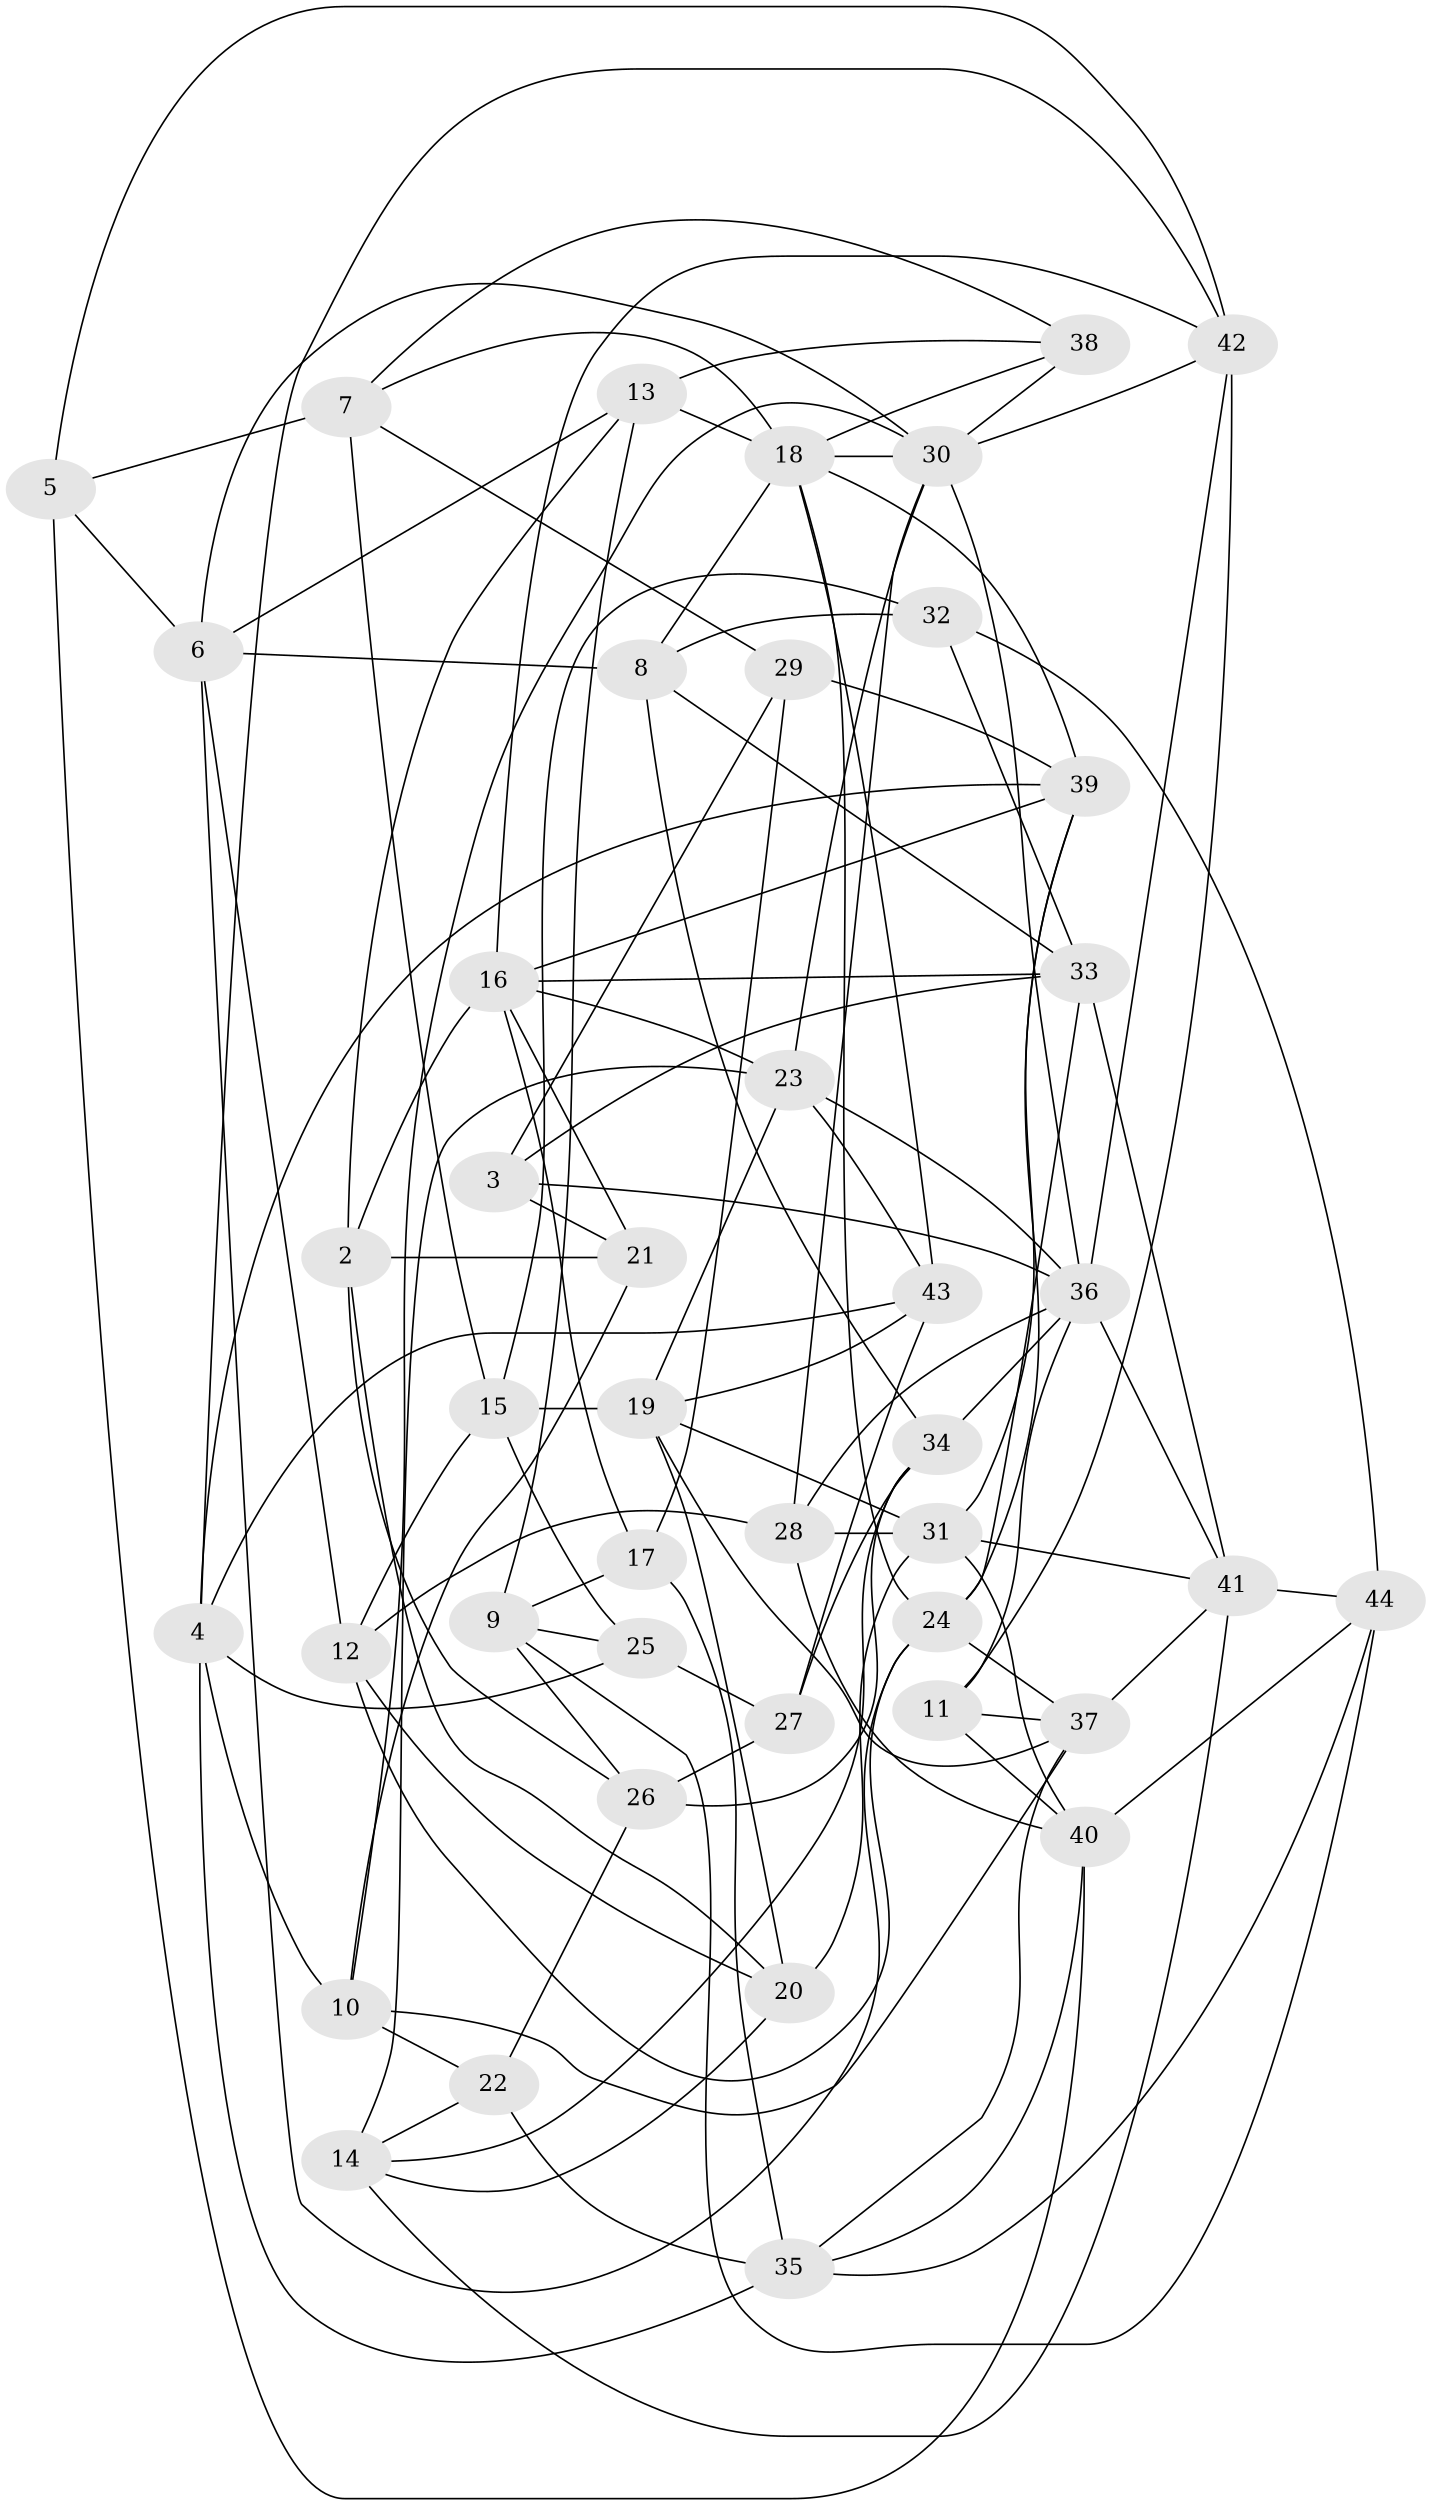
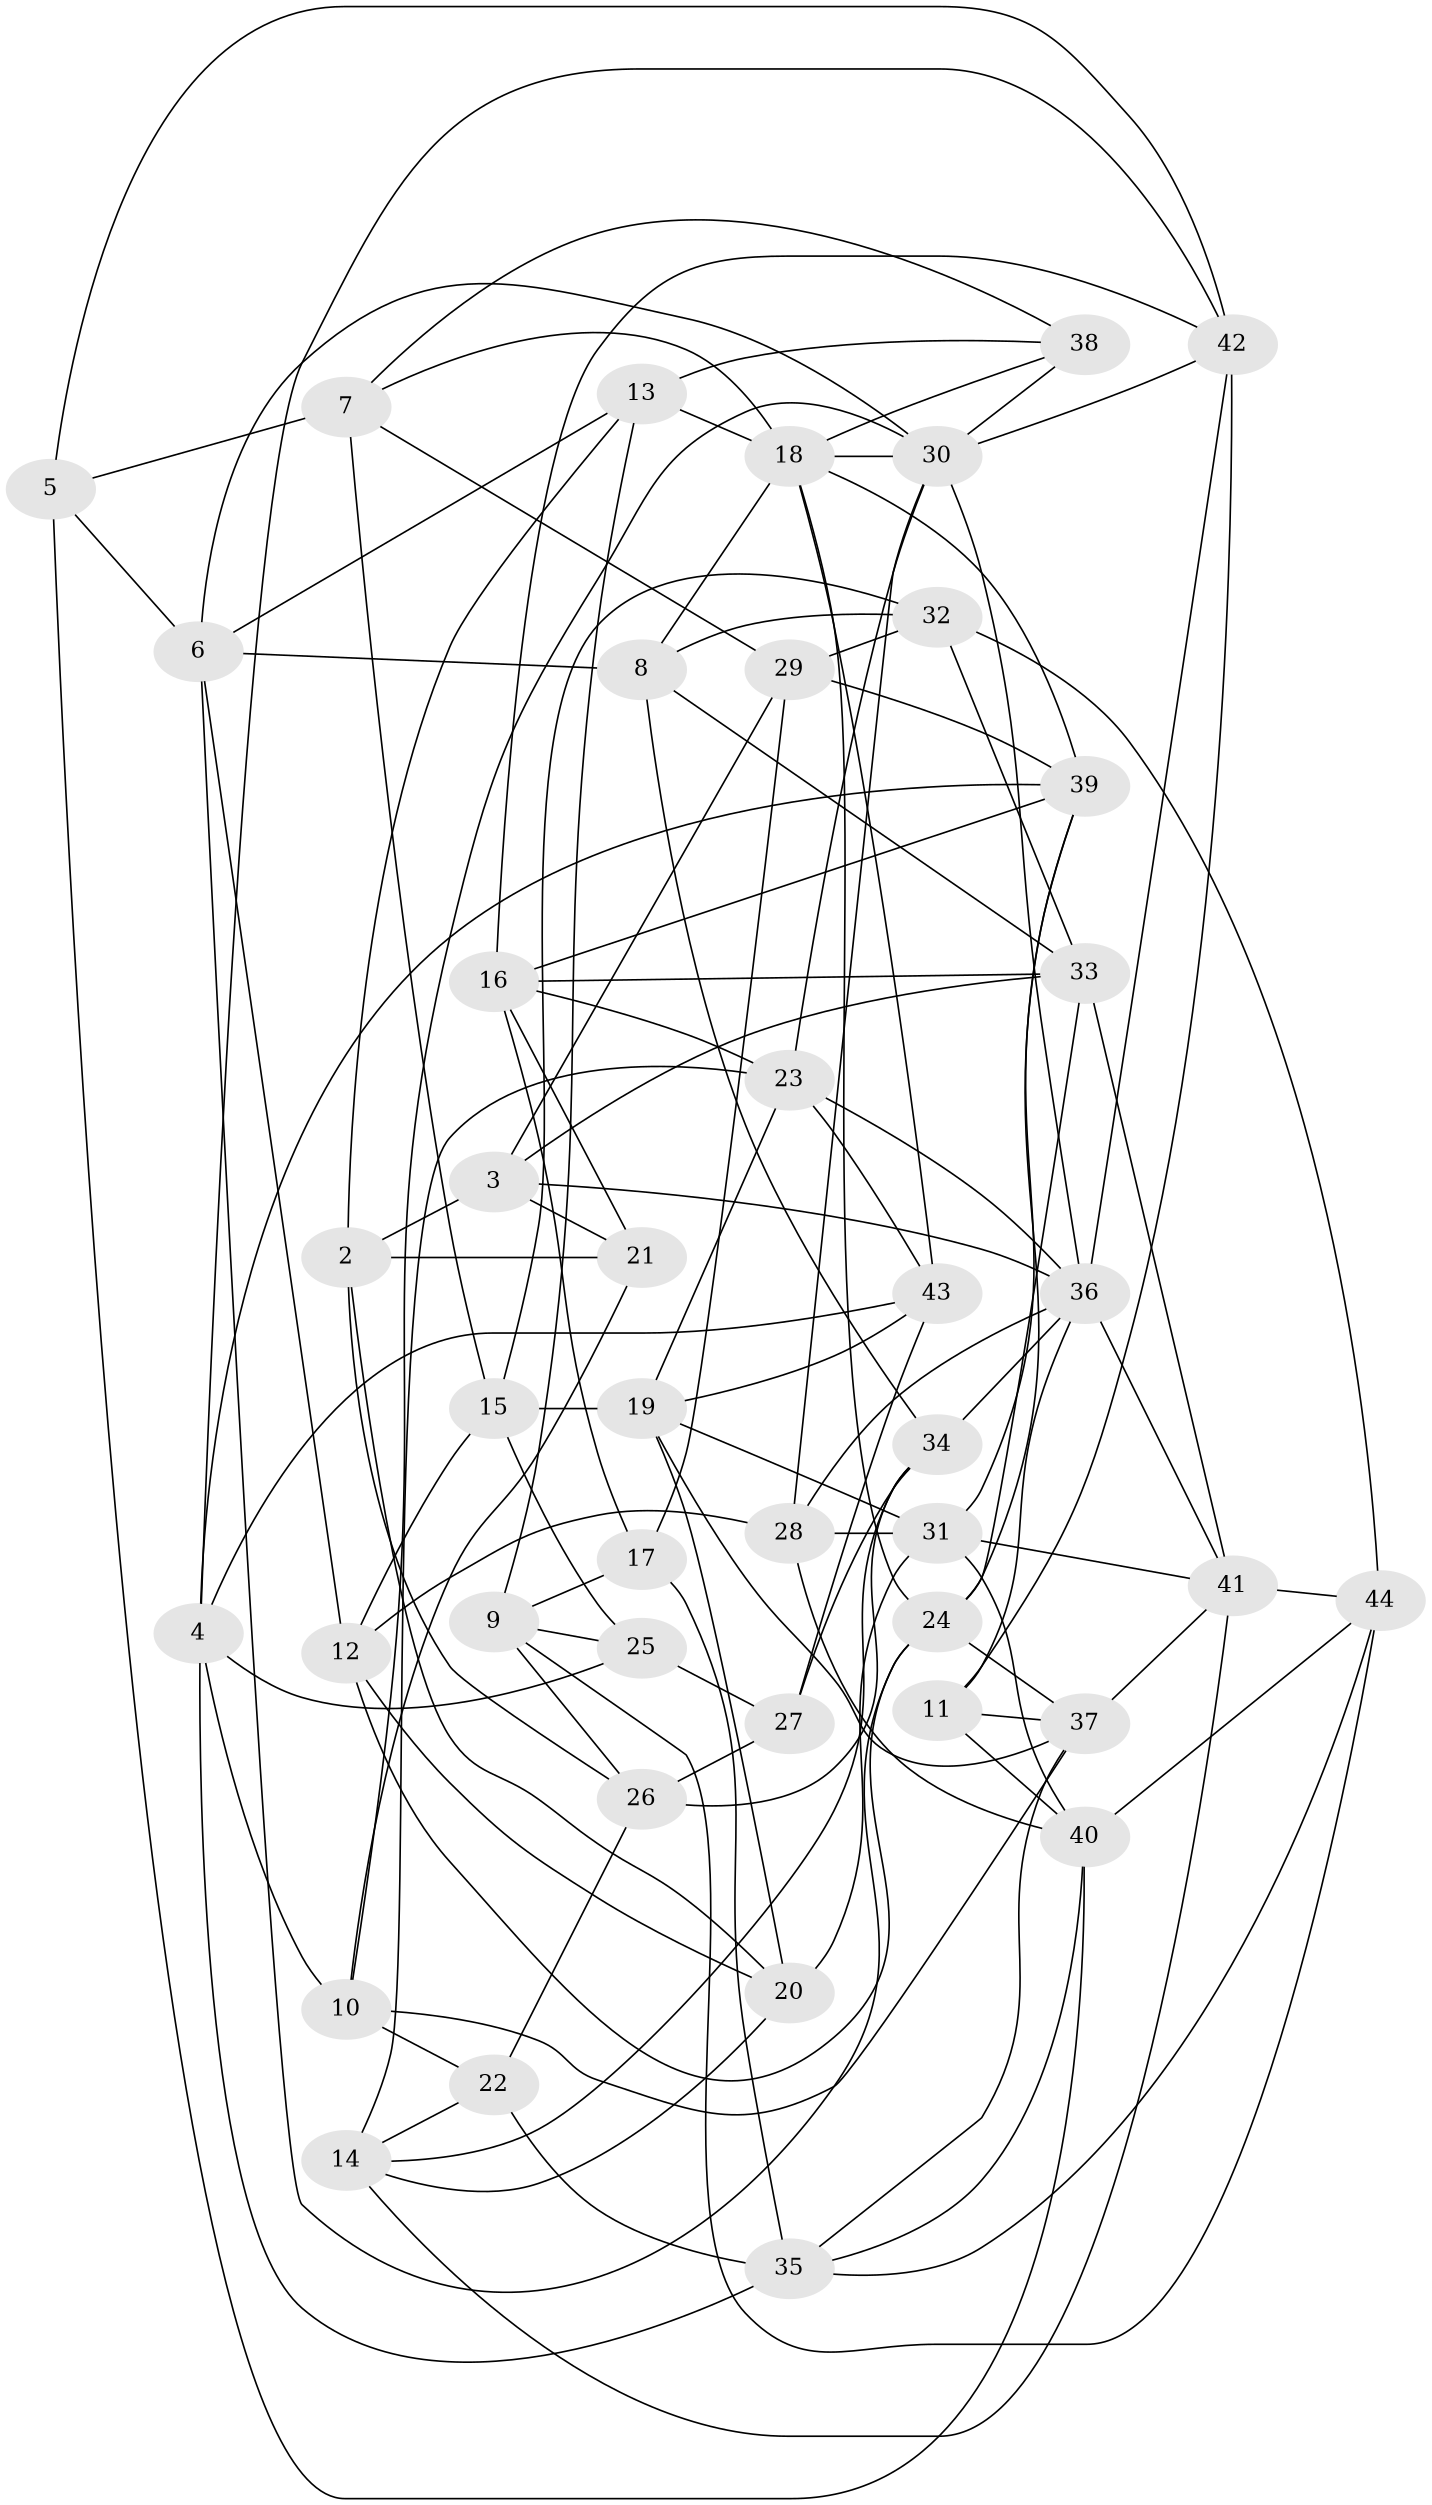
edge "32" -- "29": added
edge "16" -- "2": now "3" -- "2"
